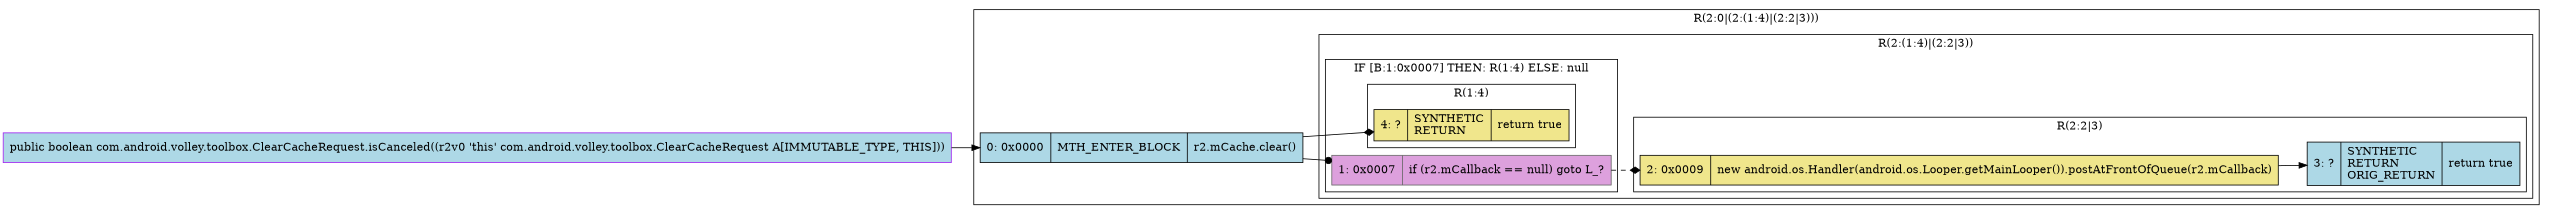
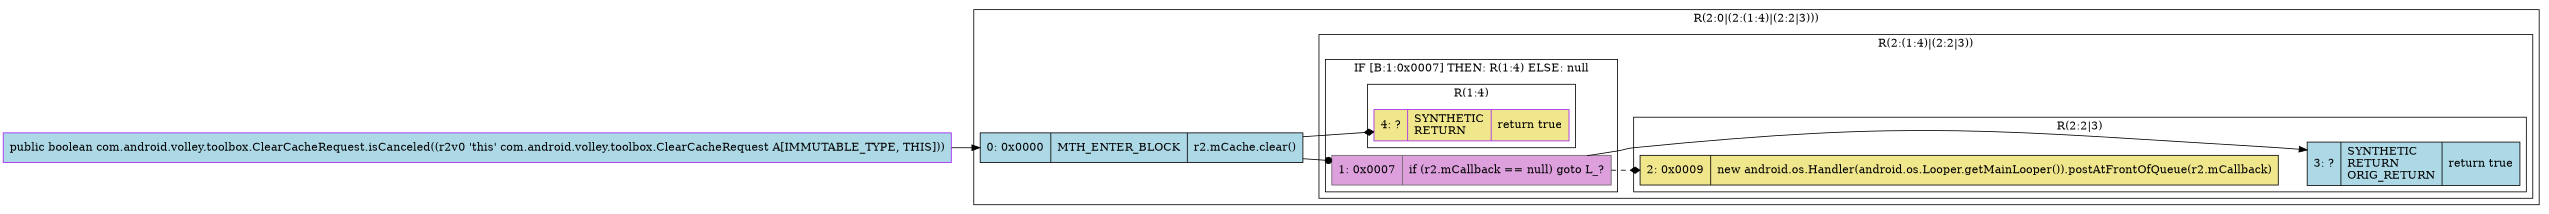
node "4: ?": color black -> purple
edge "2: 0x0009" -> "3: ?": now "1: 0x0007" -> "3: ?"
